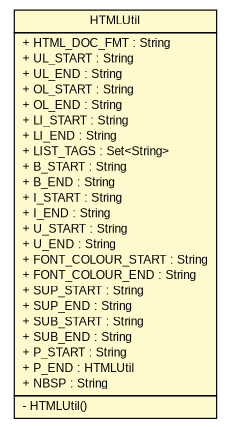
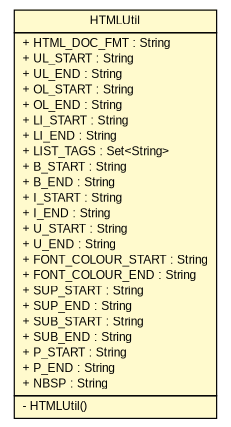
node "HTMLUtil": text "+ P_END : HTMLUtil" -> "+ P_END : String"
